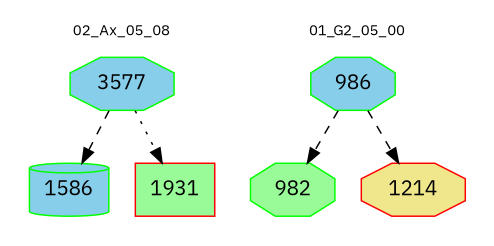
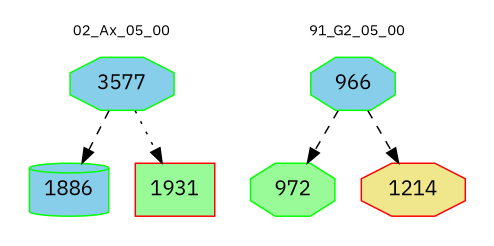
cluster "02_Ax_05_08": label "02_Ax_05_08" -> "02_Ax_05_00"
cluster "01_G2_05_00": label "01_G2_05_00" -> "91_G2_05_00"
node "986": label "986" -> "966"
node "1586": label "1586" -> "1886"
node "982": label "982" -> "972"
